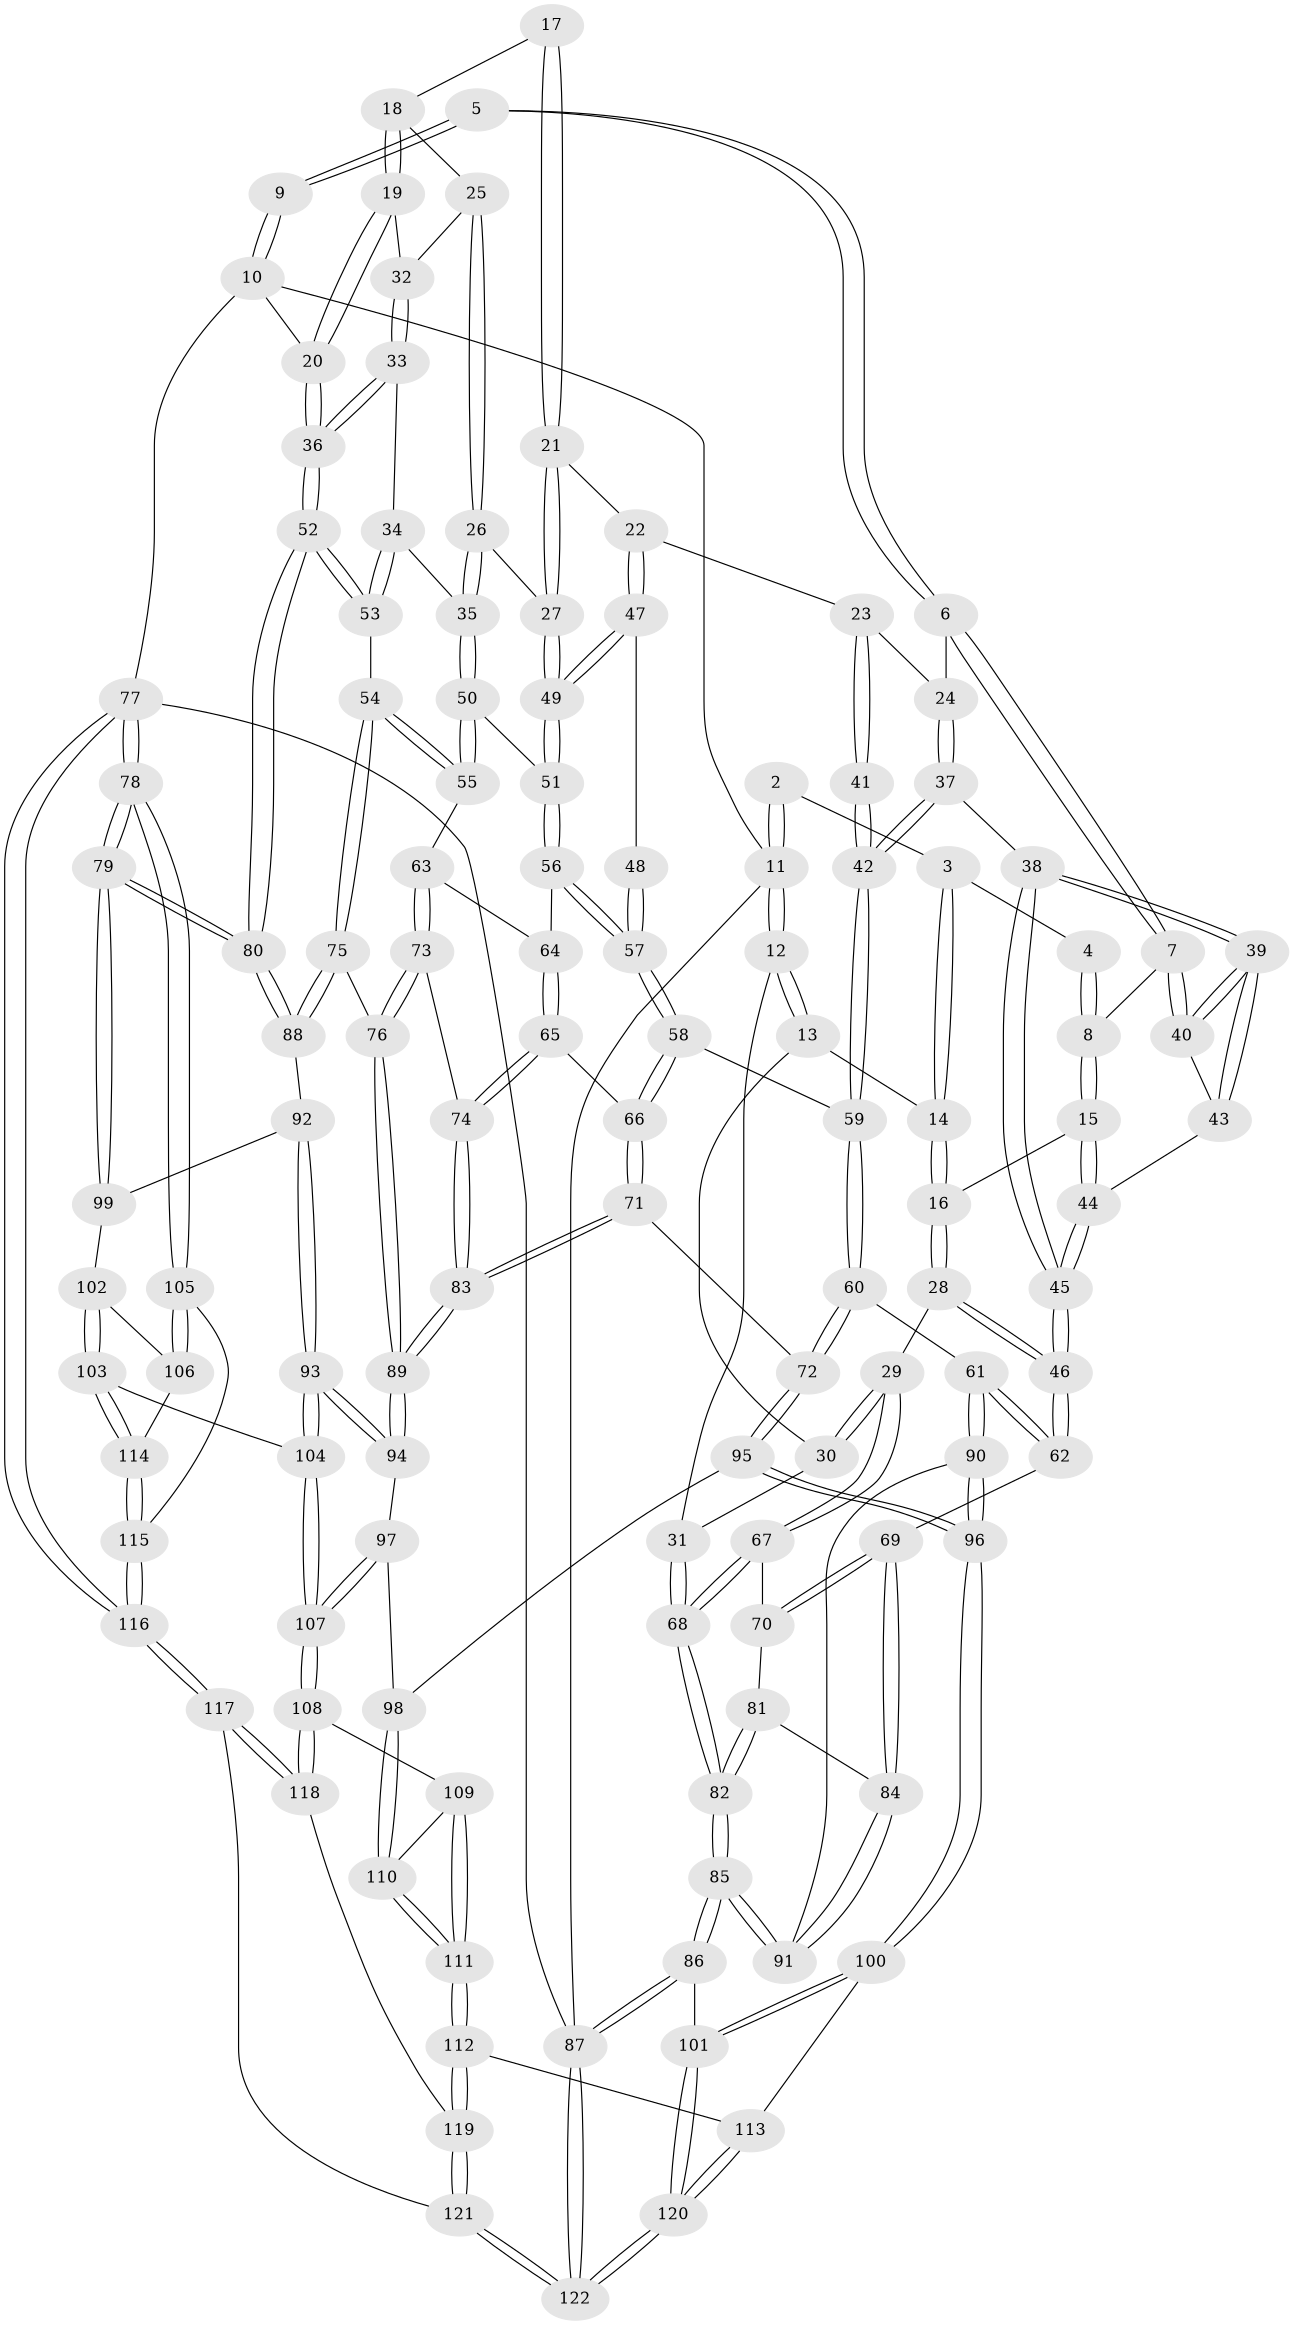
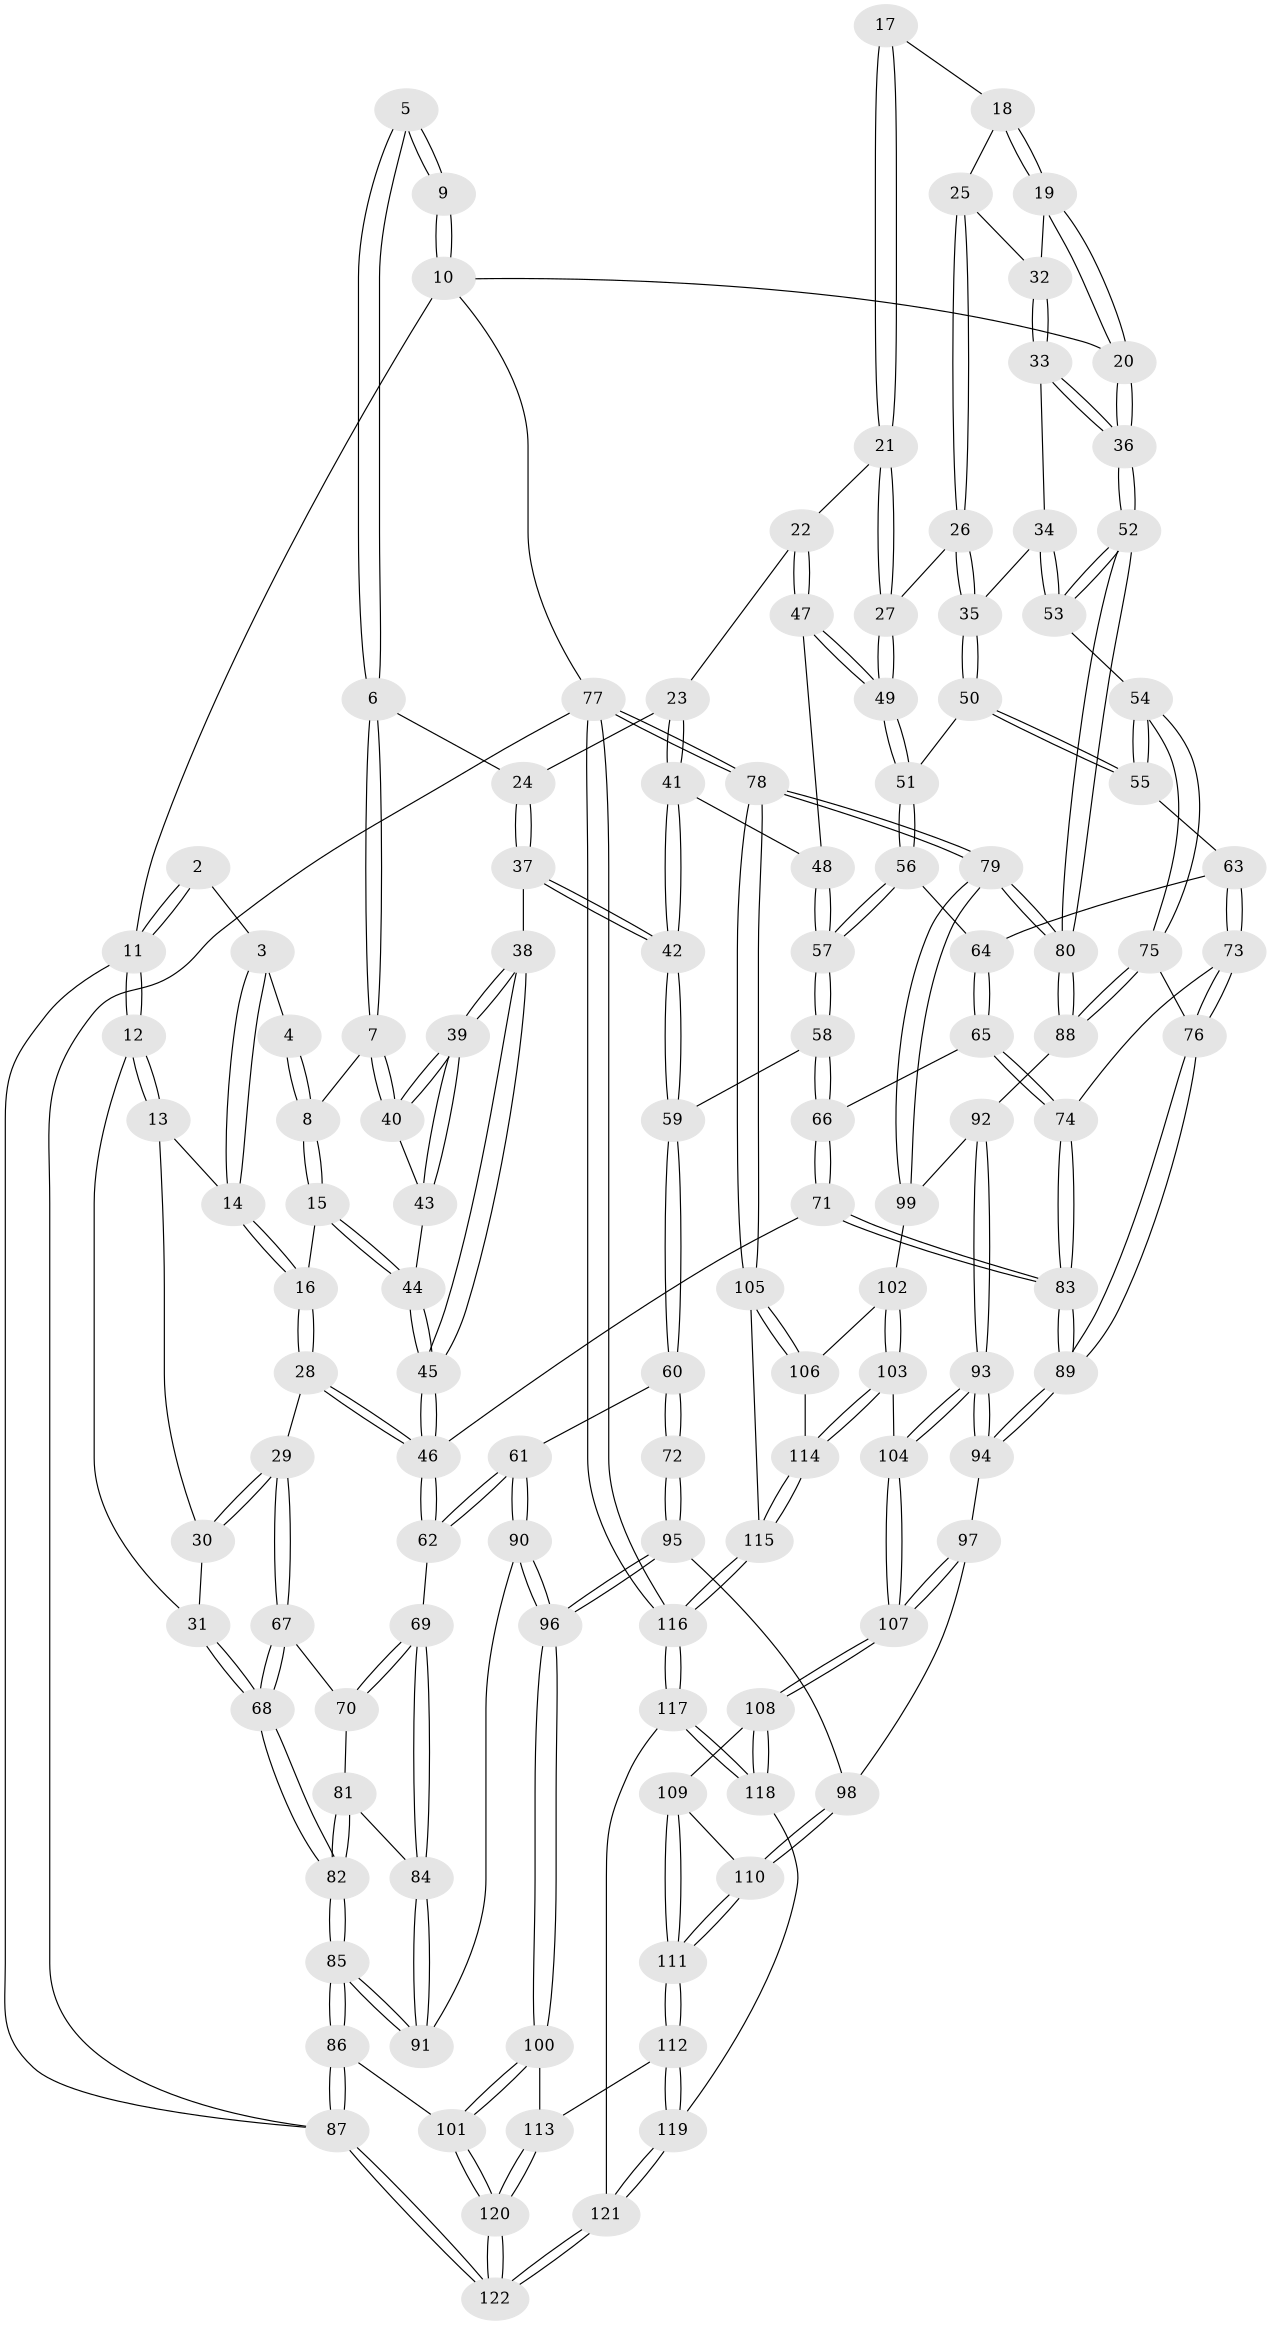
edge "41" -- "48": added
edge "71" -- "72": now "71" -- "46"
